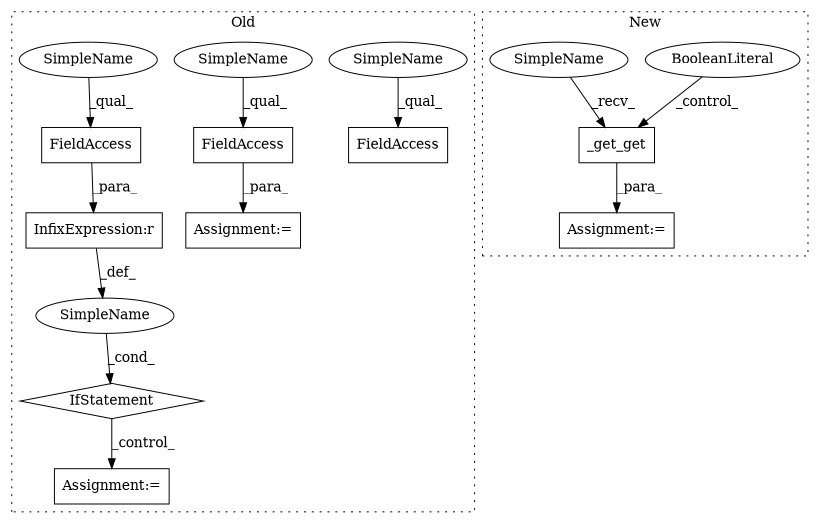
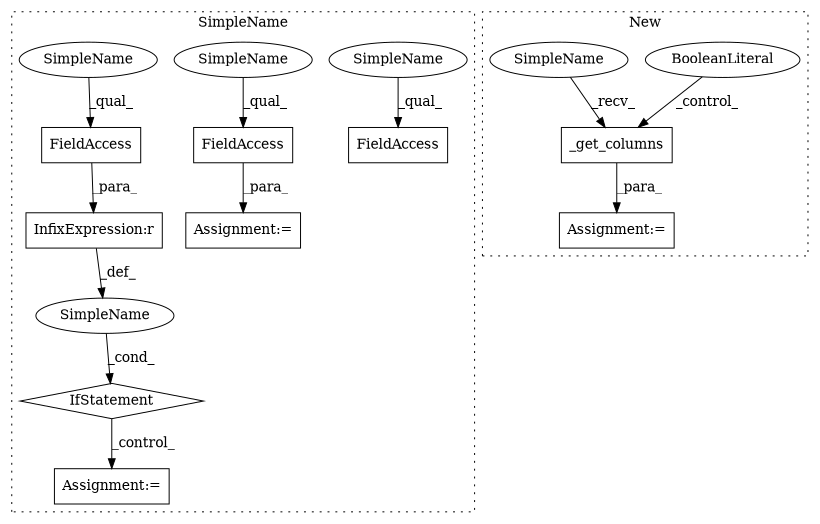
cluster "Old": label "Old" -> "SimpleName"
node "_get_get": label "_get_get" -> "_get_columns"
